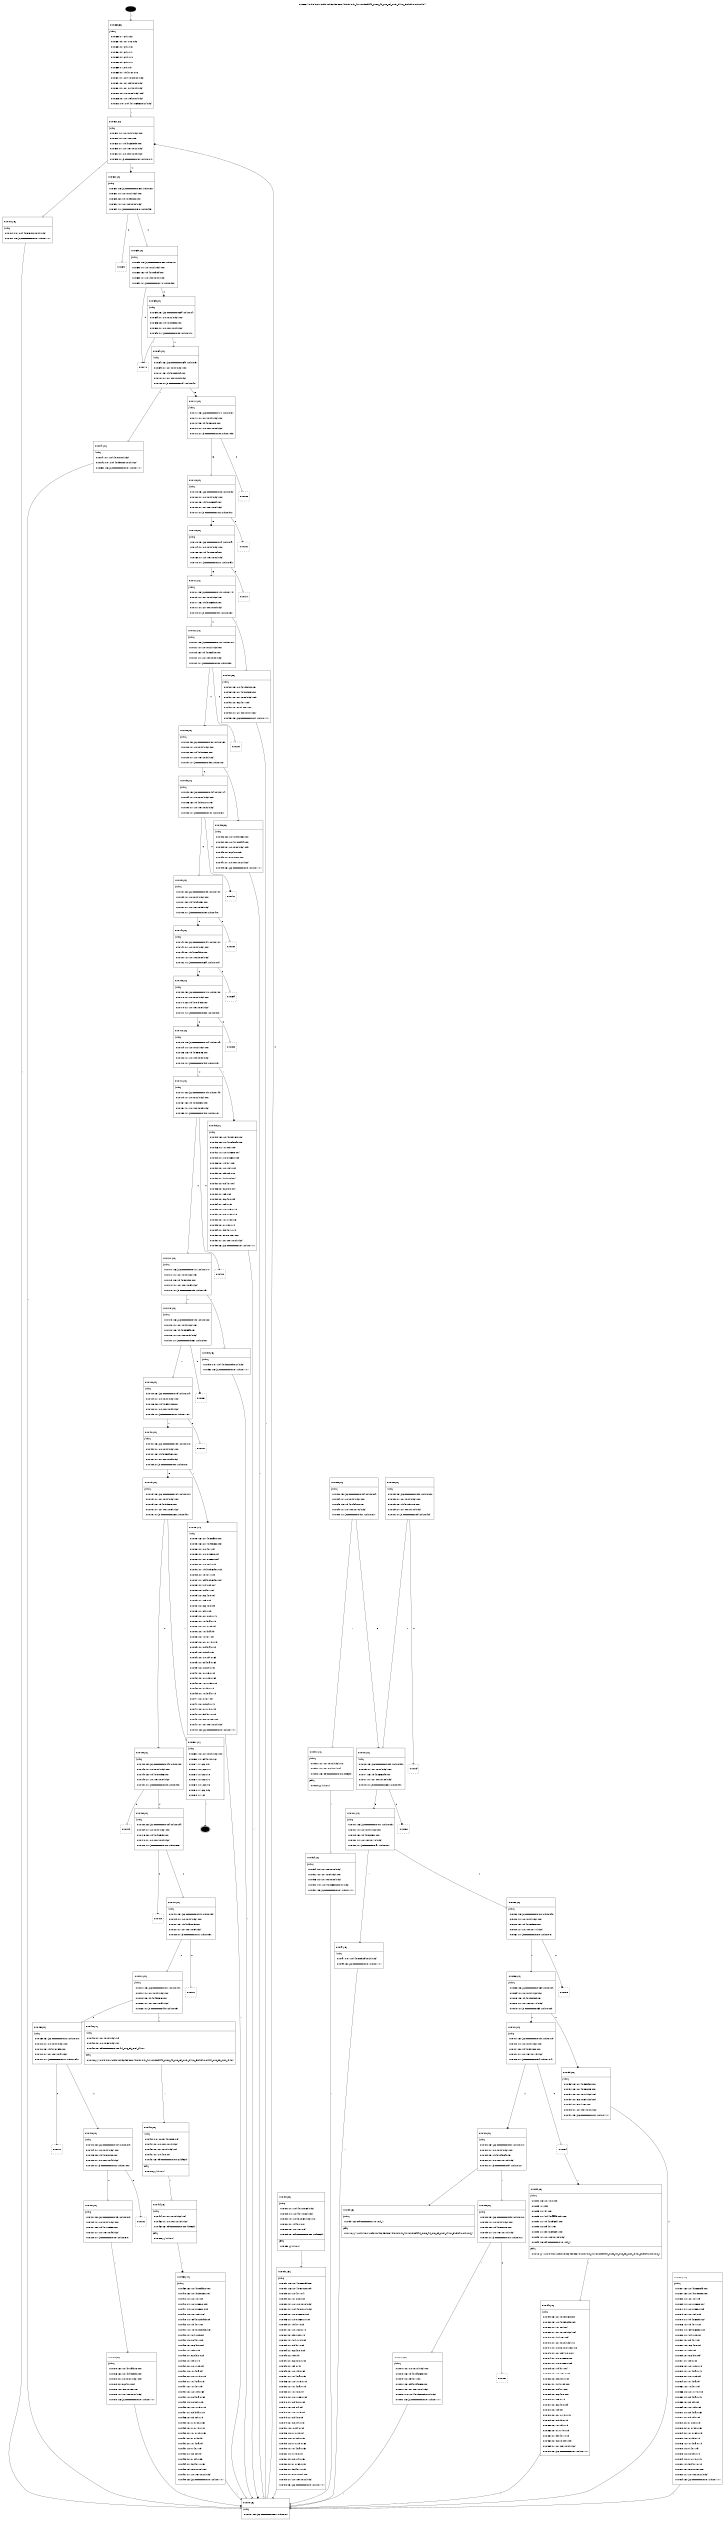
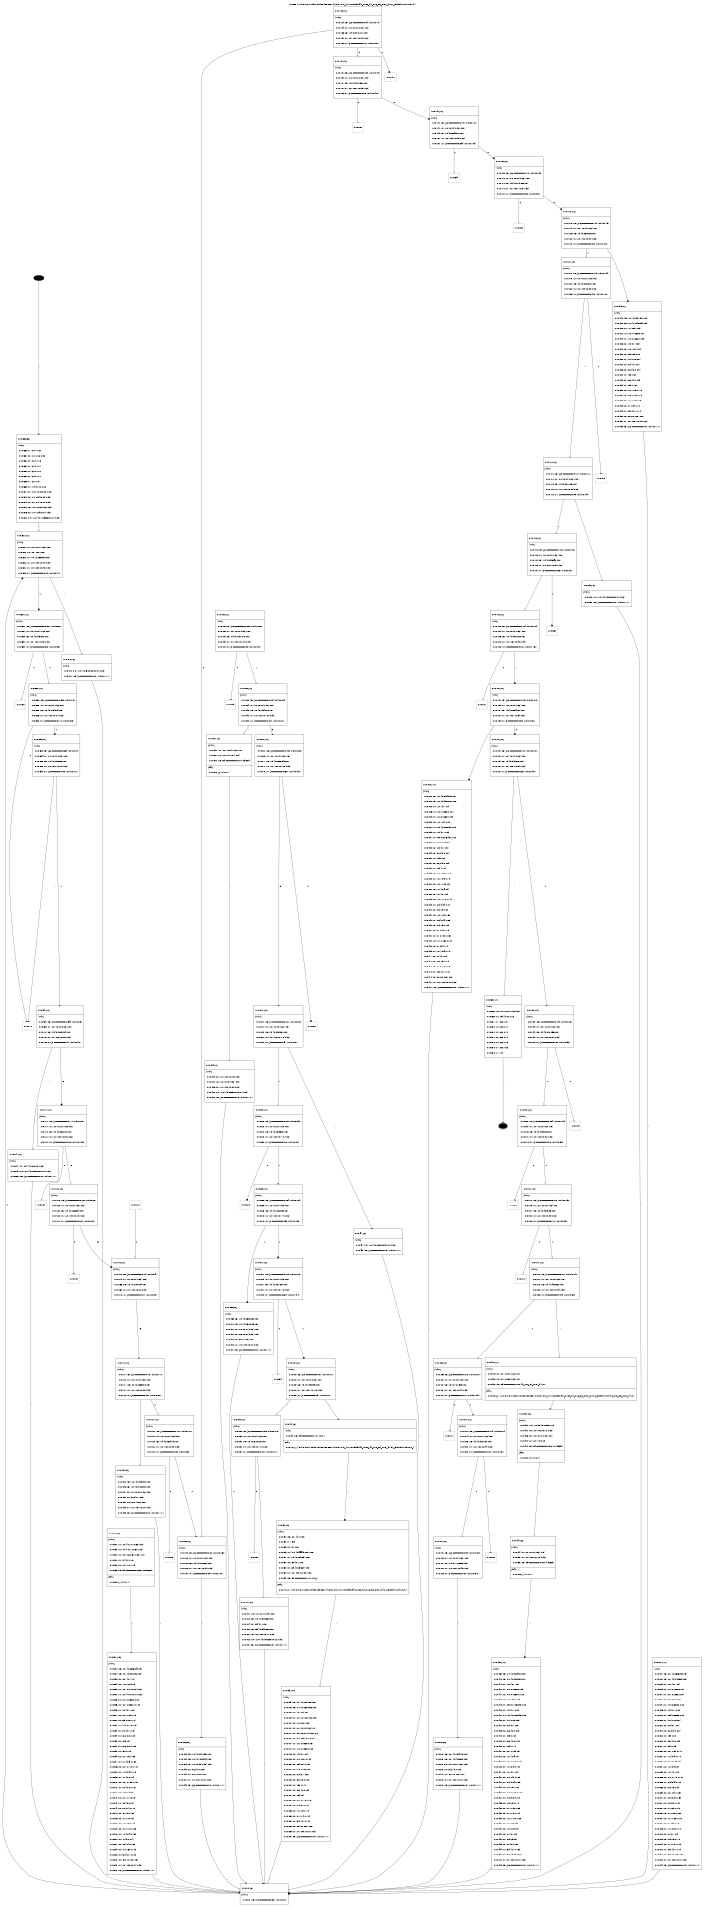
edge "0x40164a [28]" -> "0x402242": reversed
edge "0x40169e [28]" -> "0x4016ba [28]": reversed
edge "0x4018ce [28]" -> "0x401906 [28]": now "0x4018ce [28]" -> "0x4018ea [28]"
edge "0x40256f" -> "0x401dd6 [40]": now "0x401dd1 [5]" -> "0x401dd6 [40]"
